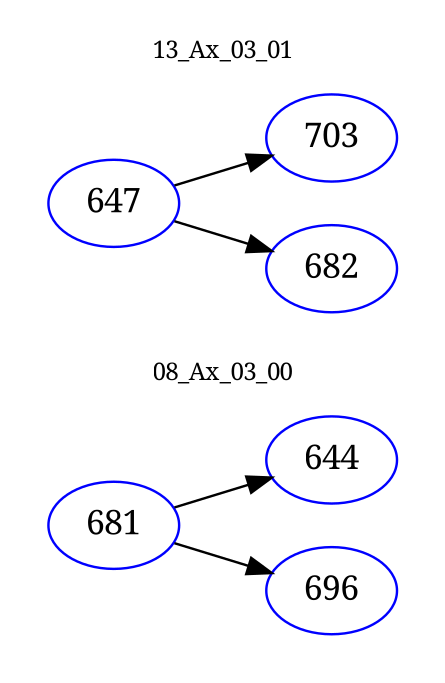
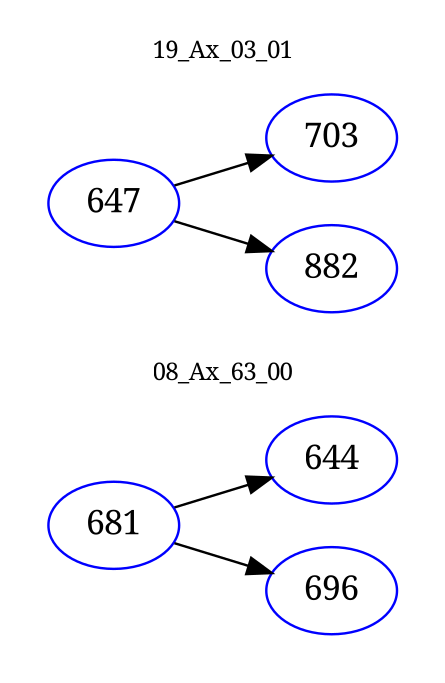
cluster "13_Ax_03_01": label "13_Ax_03_01" -> "19_Ax_03_01"
node "682": label "682" -> "882"
cluster "08_Ax_03_00": label "08_Ax_03_00" -> "08_Ax_63_00"
